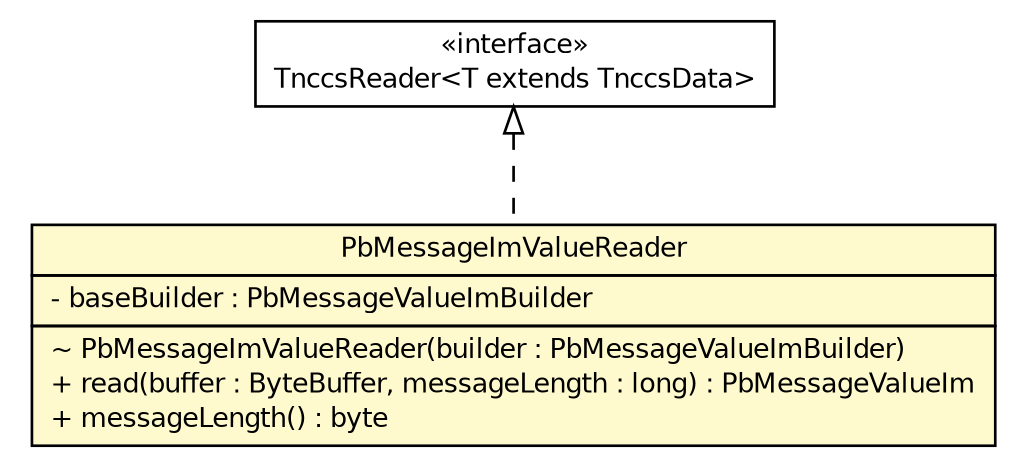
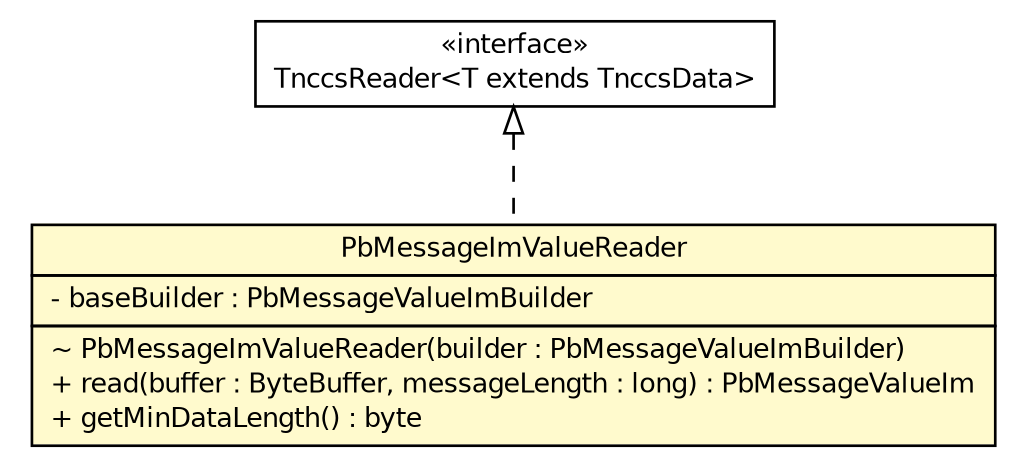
node "PbMessageImValueReader": text "+ messageLength() : byte" -> "+ getMinDataLength() : byte"
